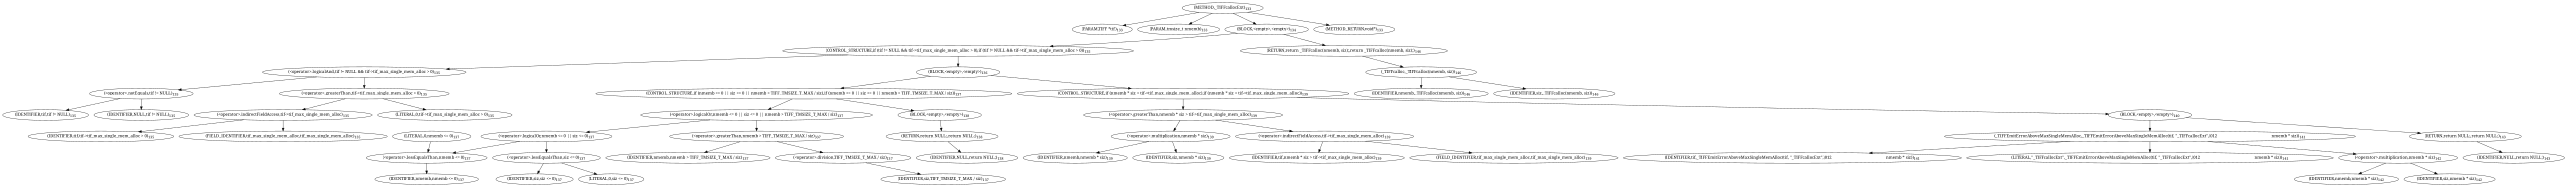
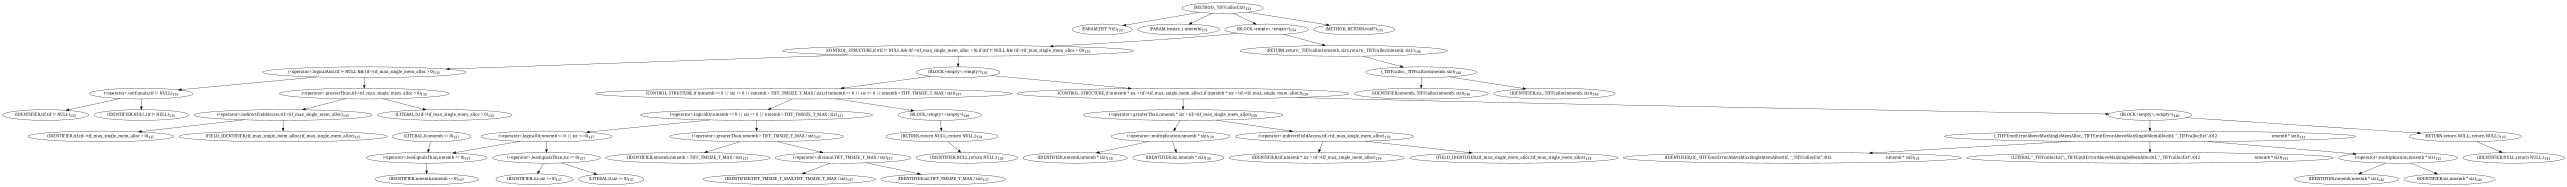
node "(IDENTIFIER,TIFF_TMSIZE_T_MAX,TIFF_TMSIZE_T_MAX / siz)": added
